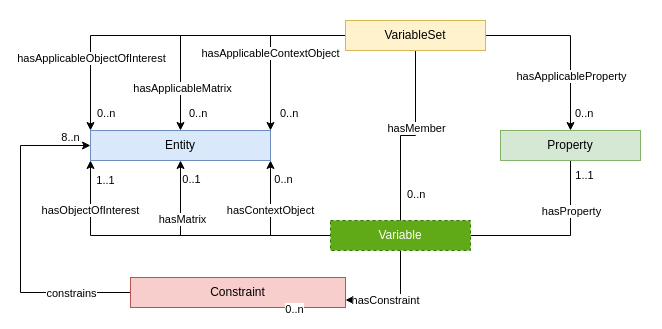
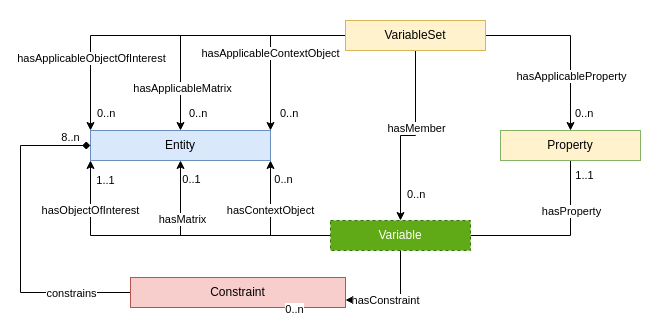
edge "Constraint" -> "Entity": arrowhead classic -> diamond
node "Property": fillcolor #d5e8d4 -> #fff2cc
edge "VariableSet" -- "Variable": arrowhead none -> classic
